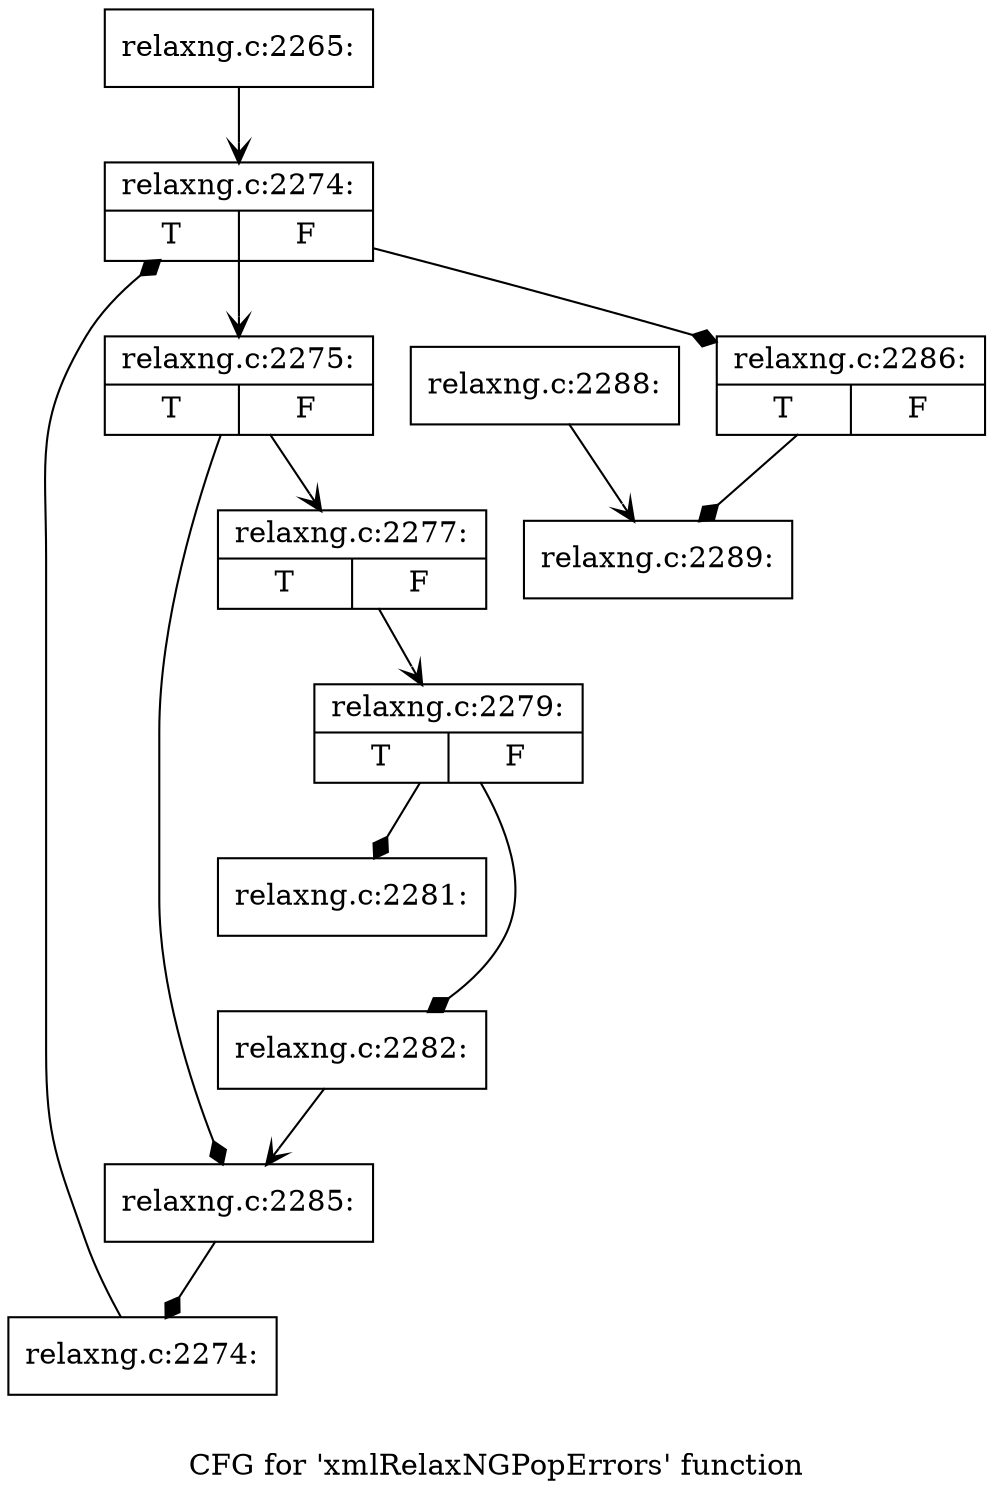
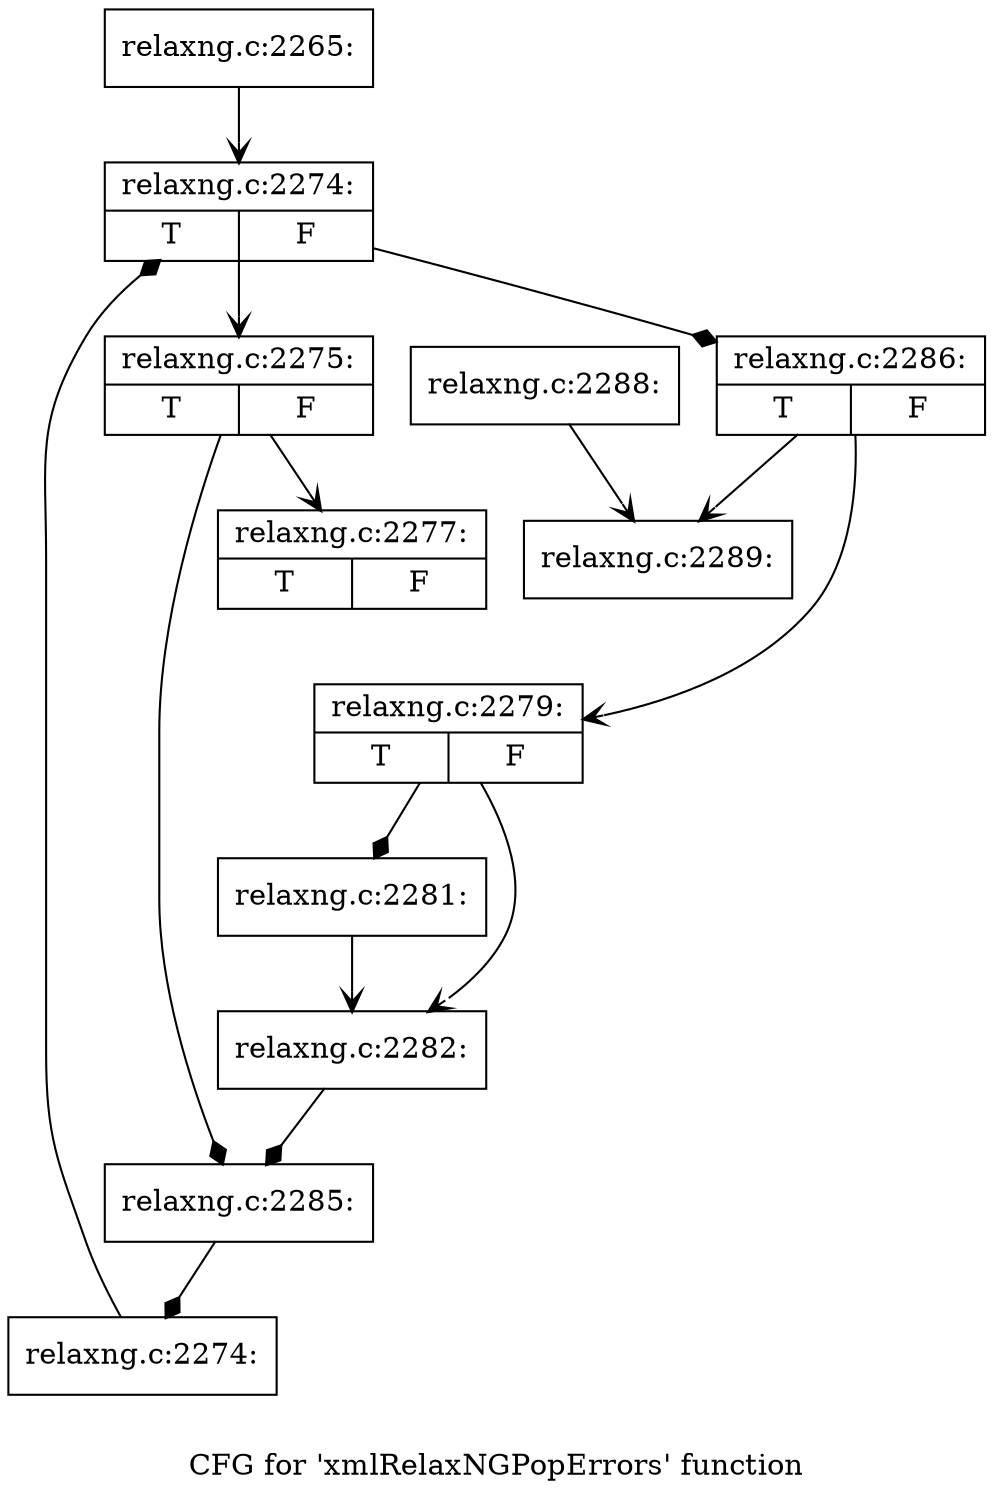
edge "relaxng.c:2286:" -> "relaxng.c:2289:": arrowhead diamond -> vee
edge "relaxng.c:2277:" -> "relaxng.c:2279:": now "relaxng.c:2286:" -> "relaxng.c:2279:"
edge "relaxng.c:2279:" -> "relaxng.c:2282:": arrowhead diamond -> vee
edge "relaxng.c:2281:" -> "relaxng.c:2282:": added
edge "relaxng.c:2282:" -> "relaxng.c:2285:": arrowhead vee -> diamond
